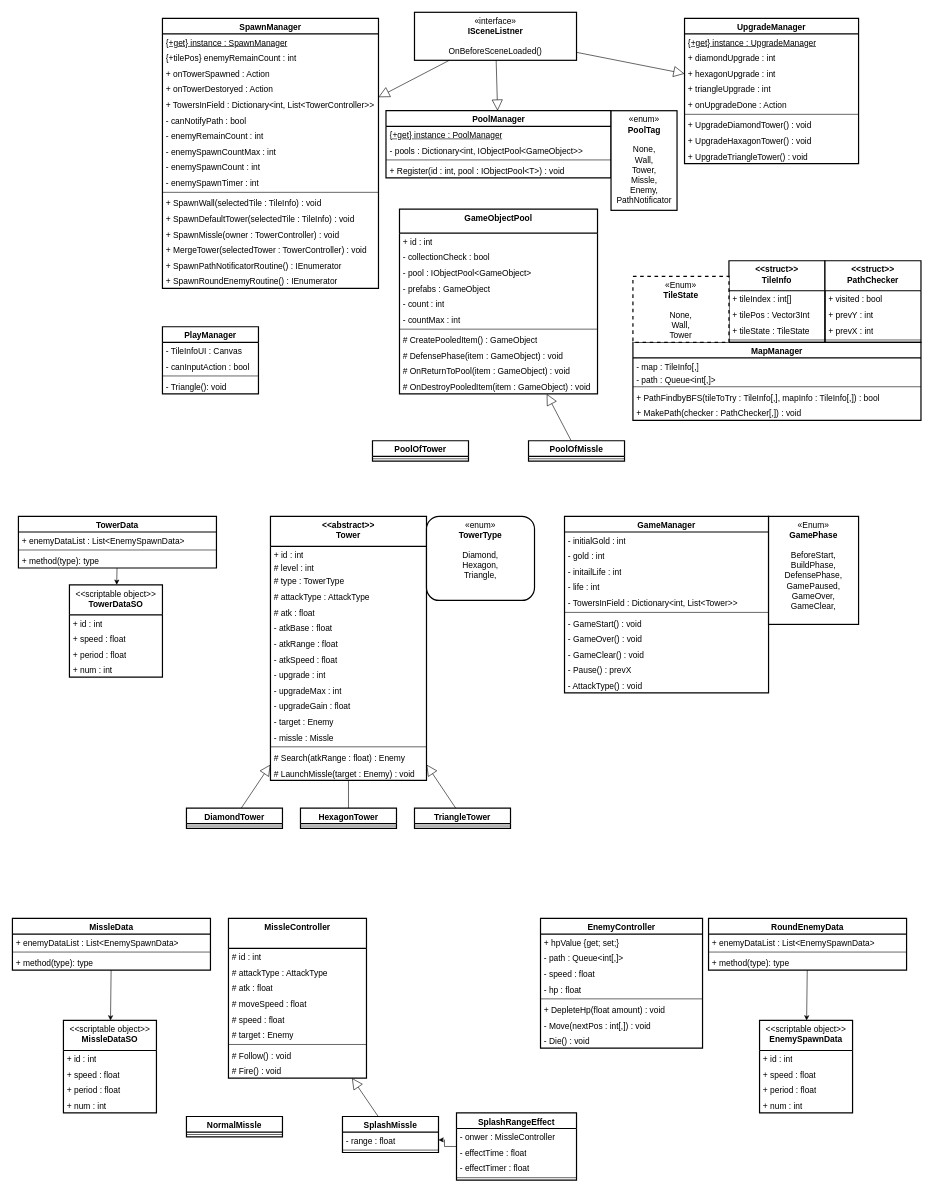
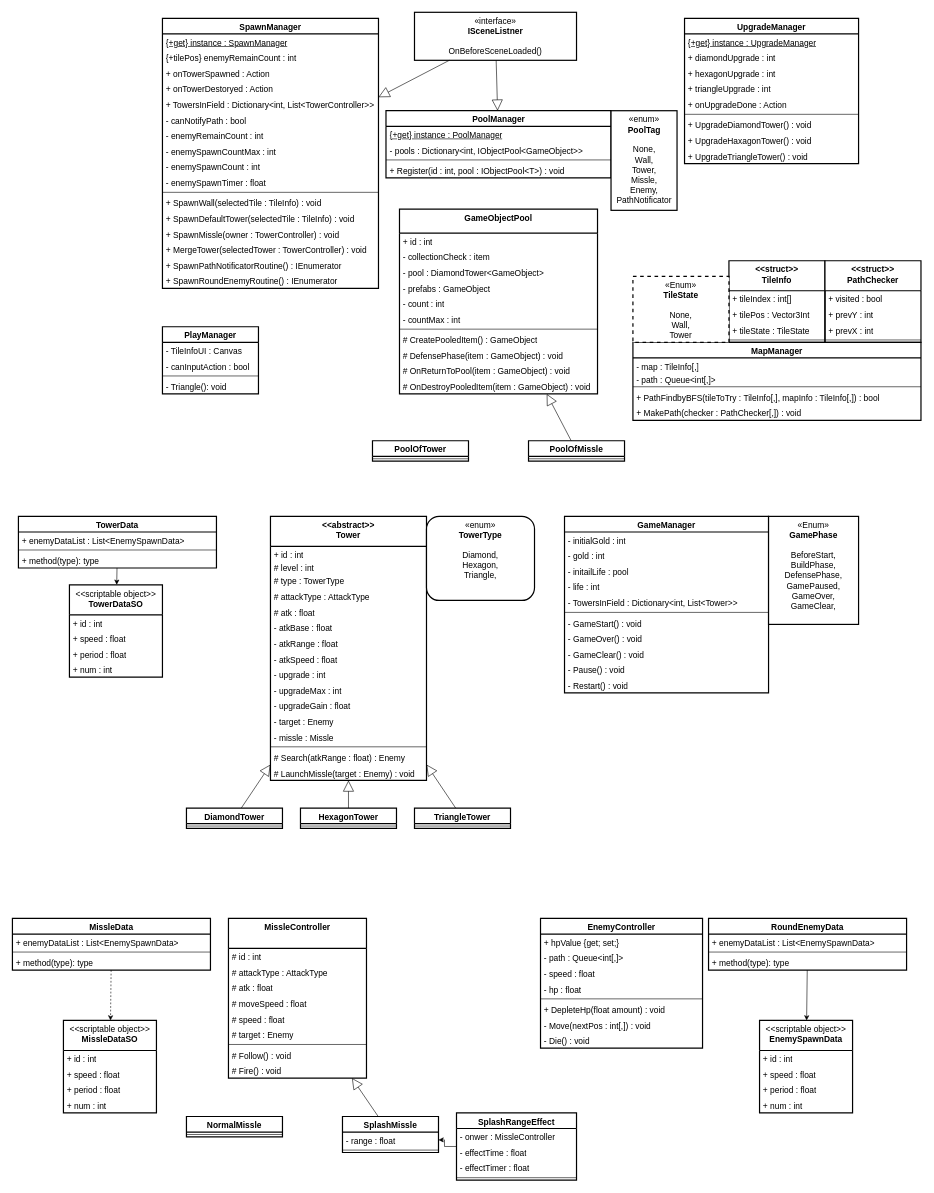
edge "«interface» ISceneListner OnBeforeSceneLoaded()" -> "UpgradeManager": removed
node "- enemySpawnTimer : int": label "- enemySpawnTimer : int" -> "- enemySpawnTimer : float"
node "- collectionCheck : bool": label "- collectionCheck : bool" -> "- collectionCheck : item"
node "- pool : IObjectPool<GameObject>": label "- pool : IObjectPool<GameObject>" -> "- pool : DiamondTower<GameObject>"
node "- initailLife : int": label "- initailLife : int" -> "- initailLife : pool"
node "- Pause() : prevX": label "- Pause() : prevX" -> "- Pause() : void"
node "- AttackType() : void": label "- AttackType() : void" -> "- Restart() : void"
edge "<<abstract>> Tower" -- "HexagonTower": arrowhead none -> block
edge "MissleData" -> "<<scriptable object>> MissleDataSO": style solid -> dashed
